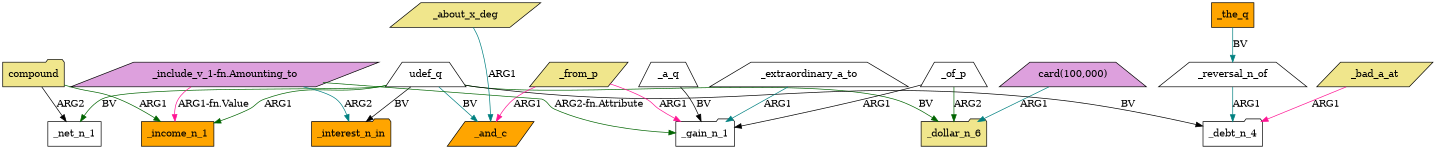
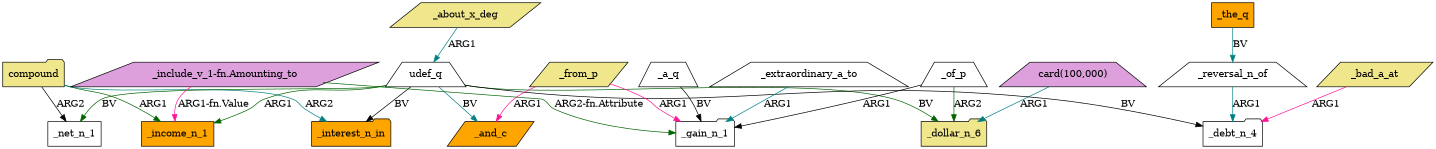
edge "_about_x_deg" -> "_and_c": now "_about_x_deg" -> "udef_q"
edge "_include_v_1-fn.Amounting_to" -> "_interest_n_in": now "compound" -> "_interest_n_in"
